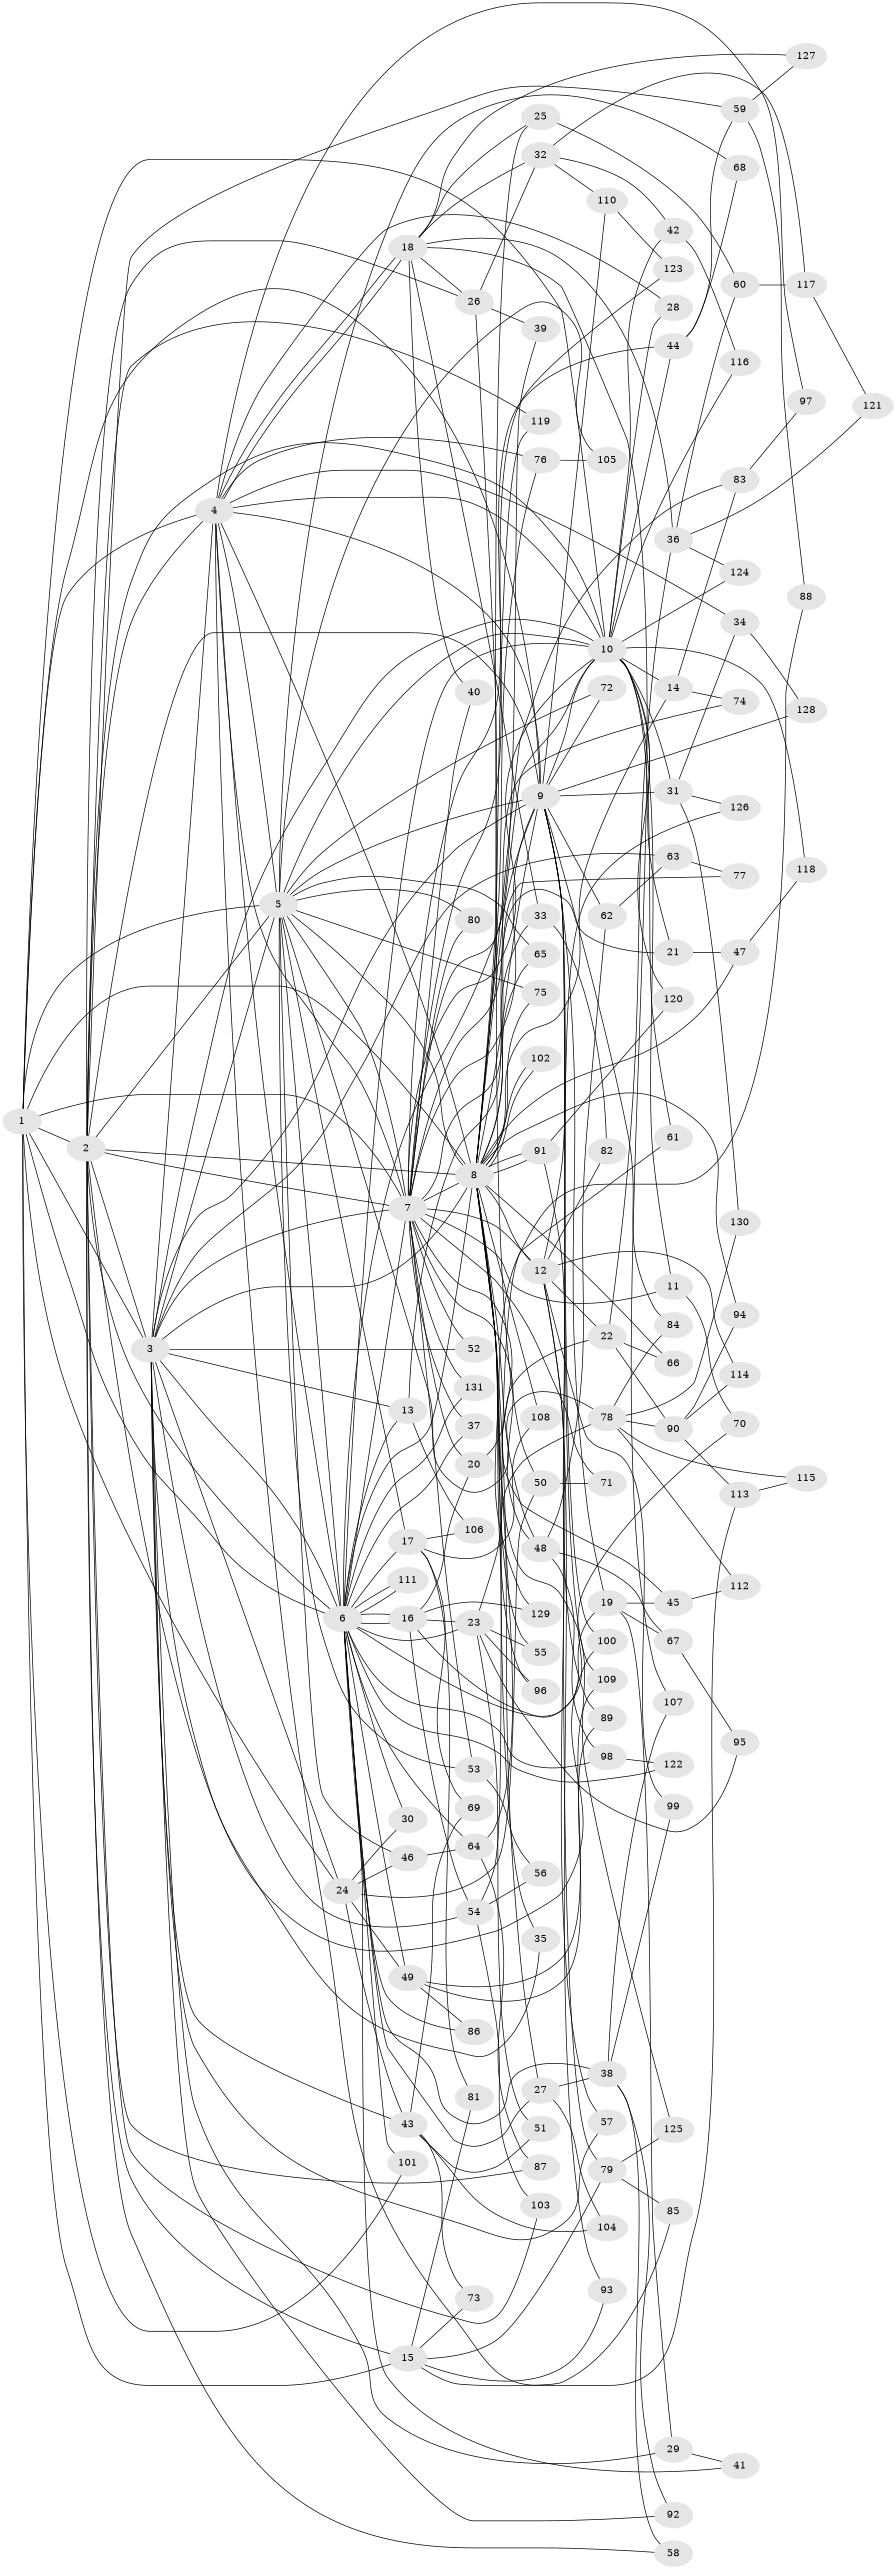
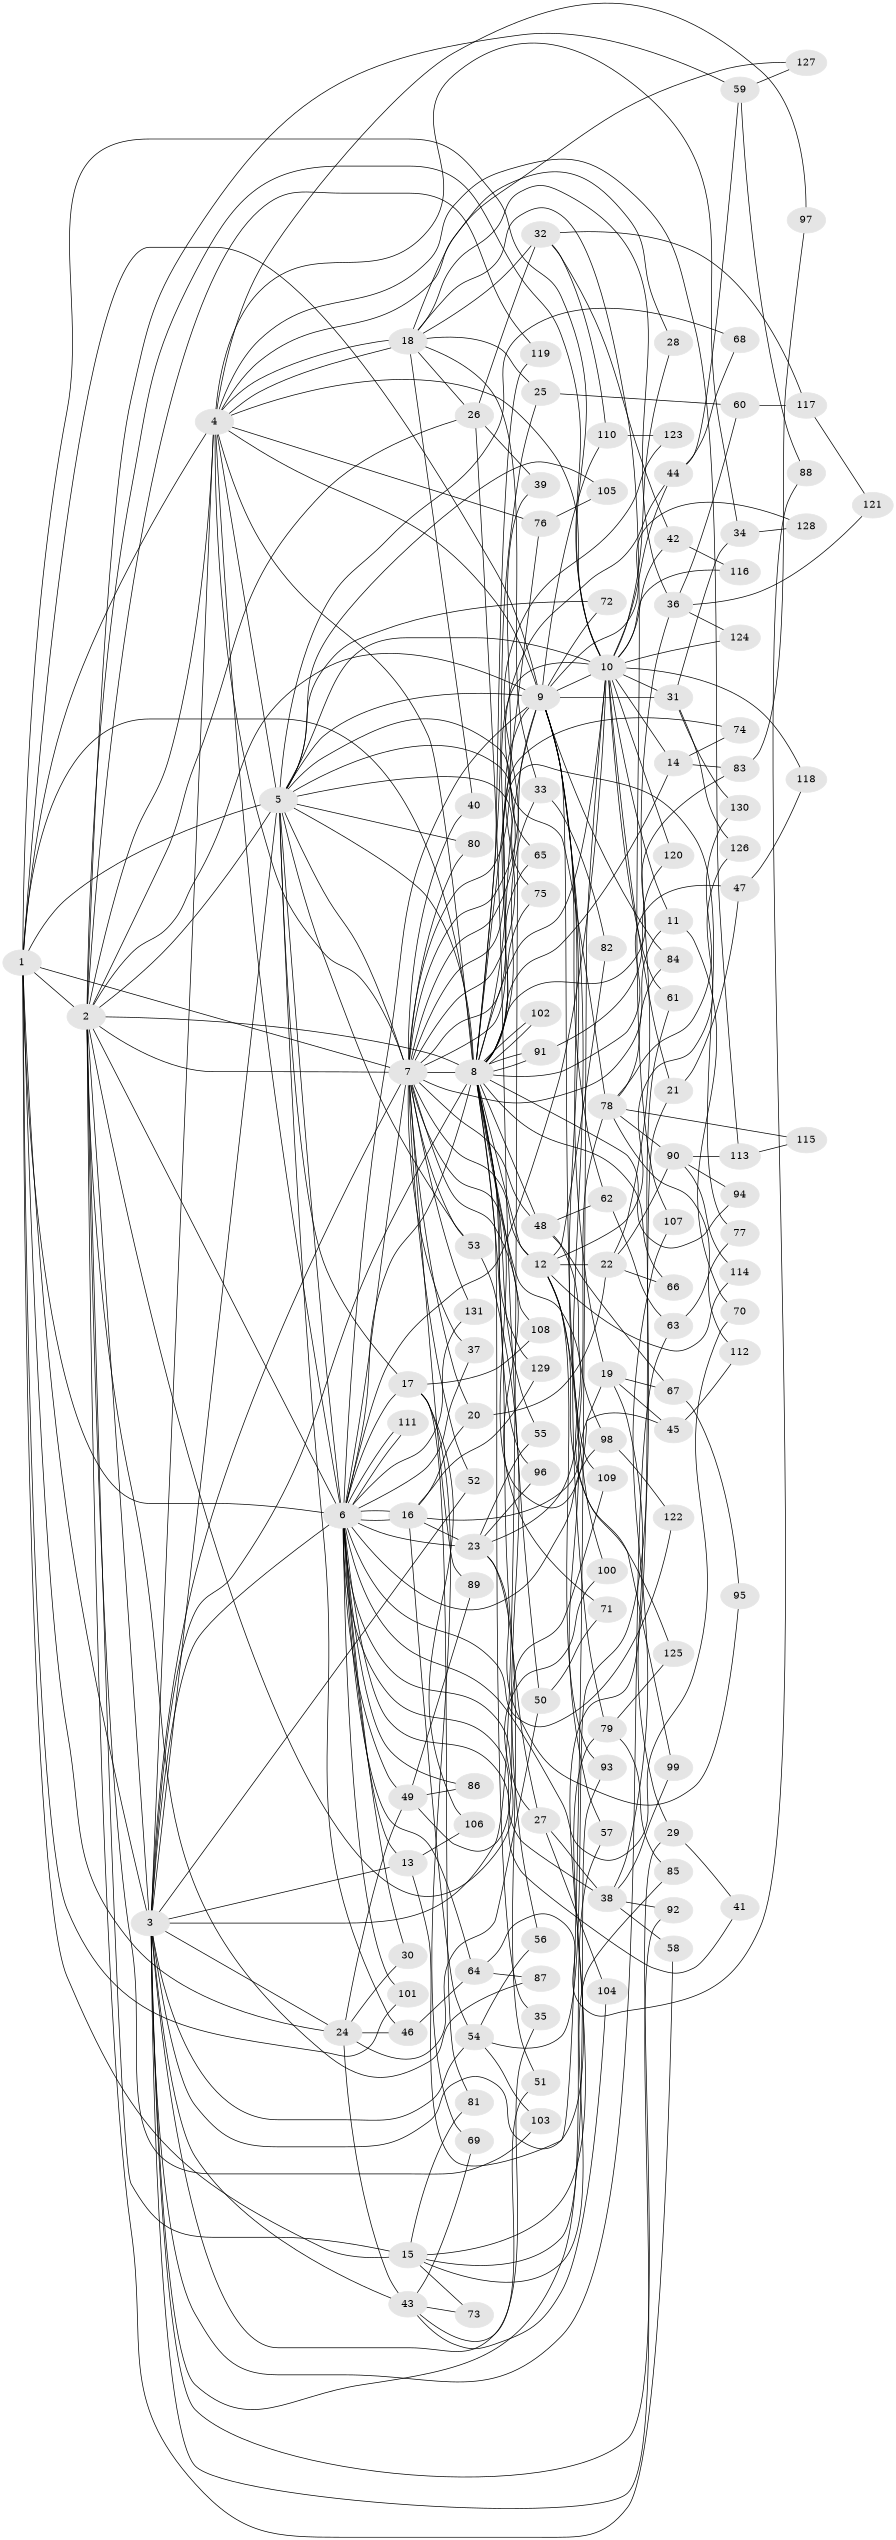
edge "91" -- "89": now "7" -- "89"
